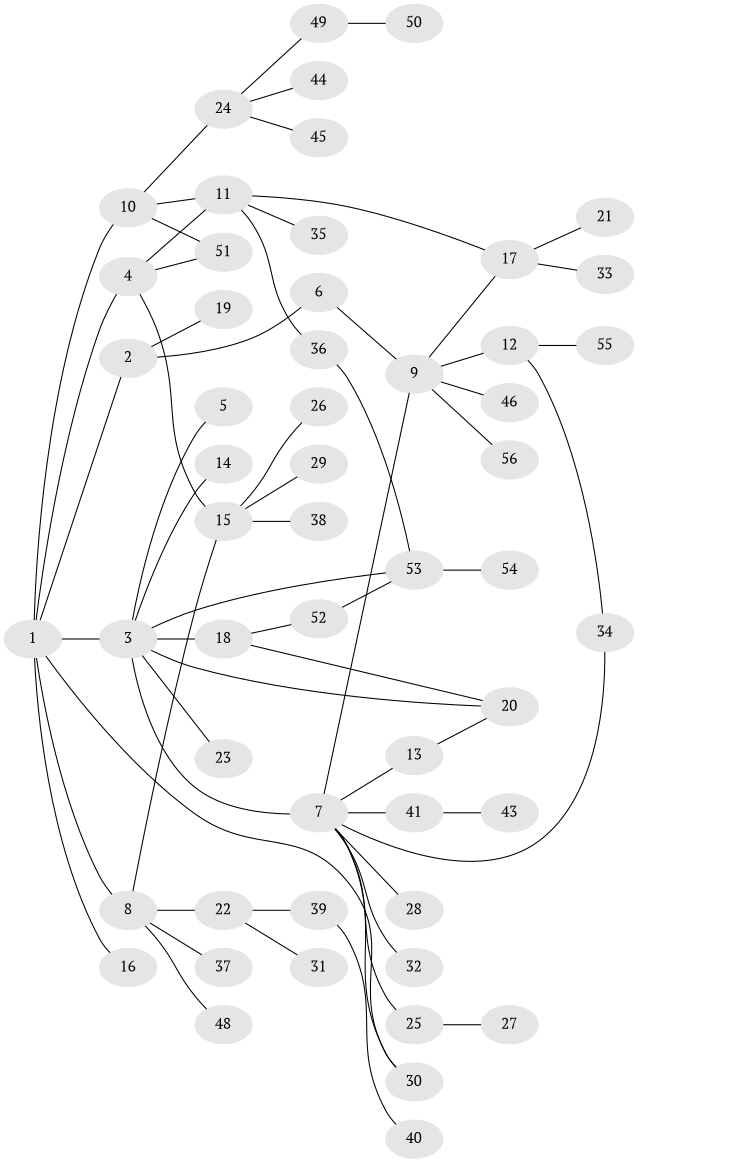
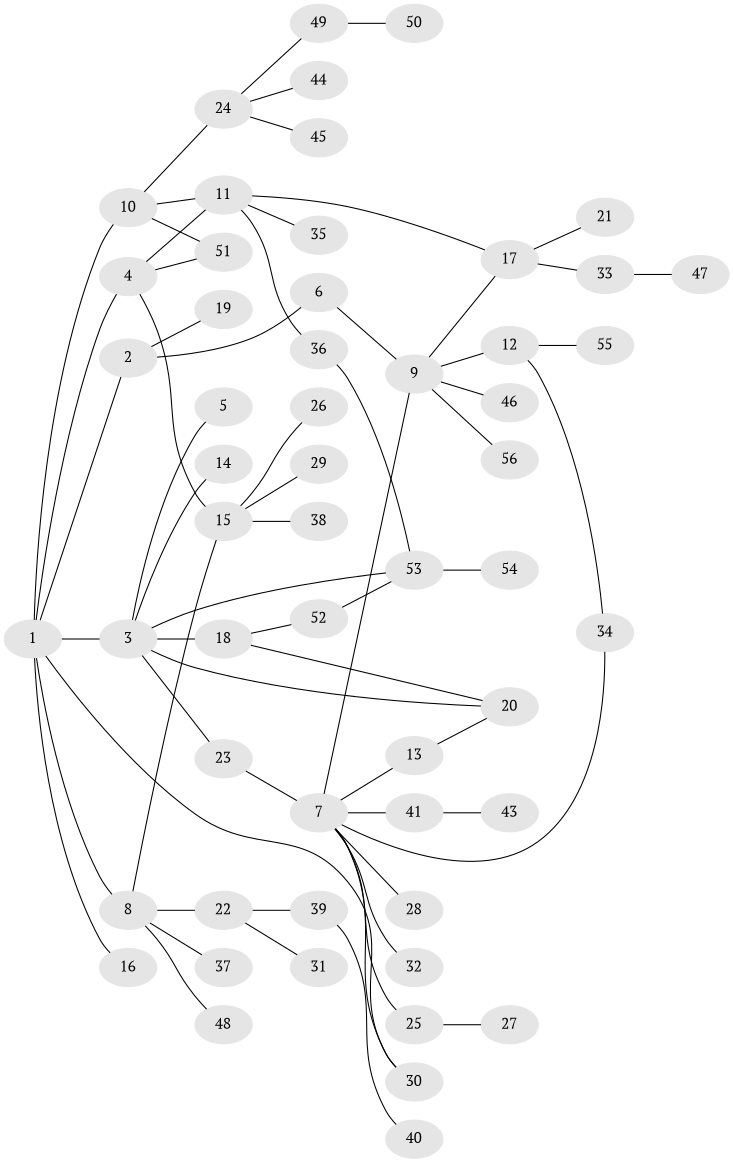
node "47": added
edge "3" -- "7": now "23" -- "7"
